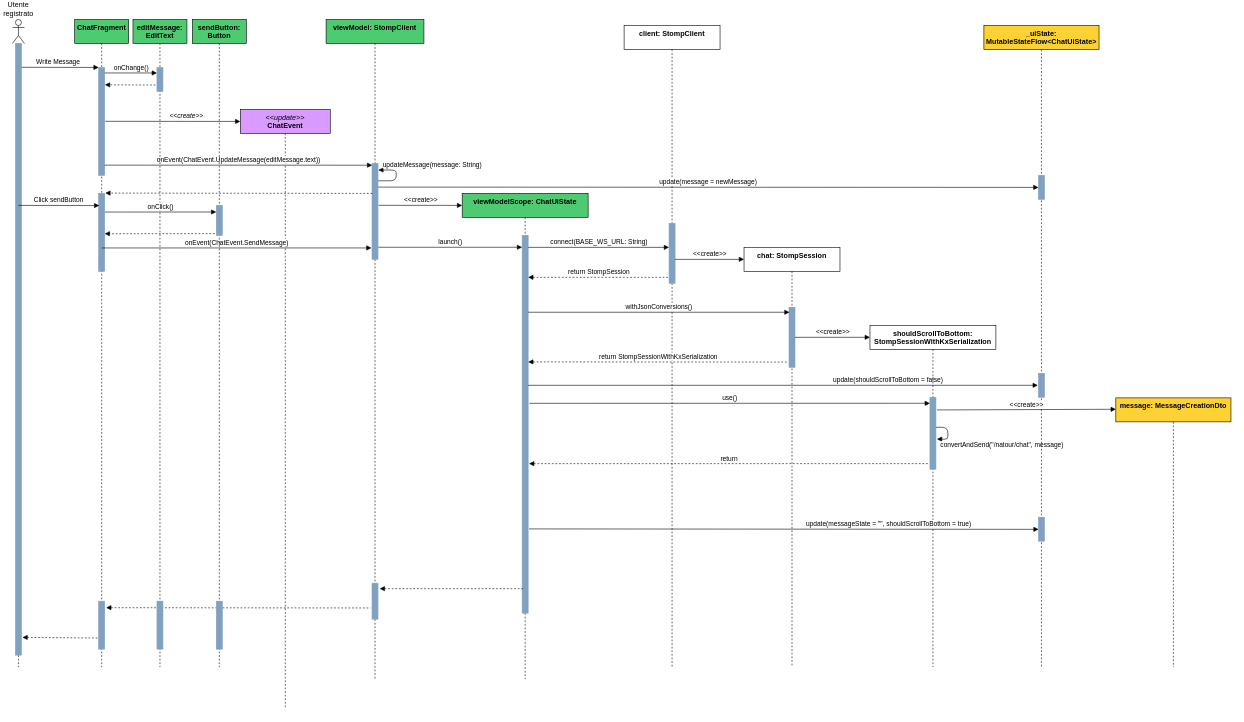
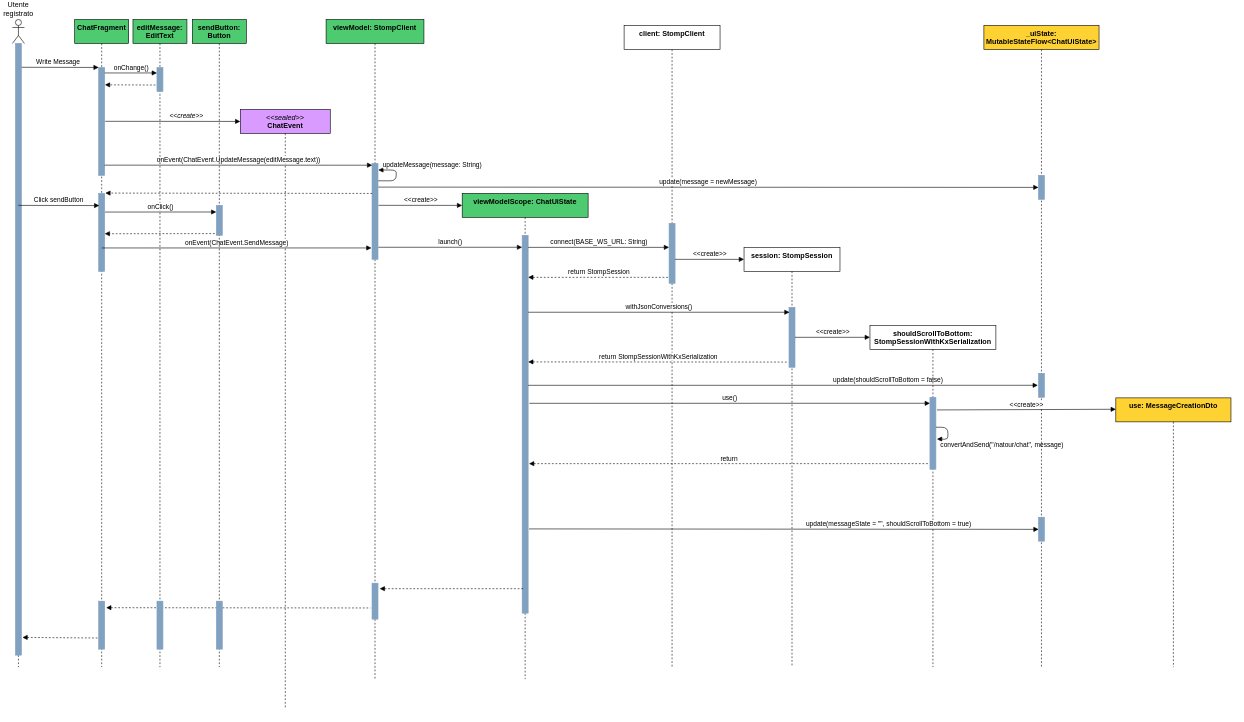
node "<<update>> ChatEvent": label "<<update>> ChatEvent" -> "<<sealed>> ChatEvent"
node "chat: StompSession": label "chat: StompSession" -> "session: StompSession"
node "message: MessageCreationDto": label "message: MessageCreationDto" -> "use: MessageCreationDto"
